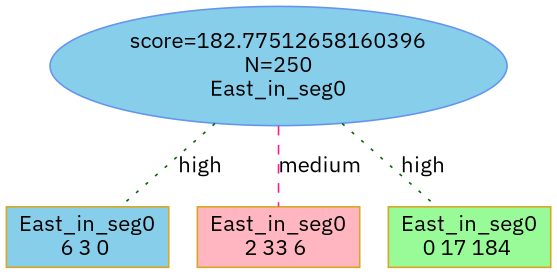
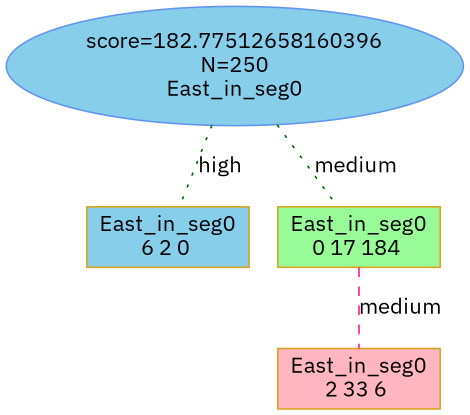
edge "score=182.77512658160396 N=250 East_in_seg0" -- "East_in_seg0 2 33 6": now "East_in_seg0 0 17 184" -- "East_in_seg0 2 33 6"
edge "score=182.77512658160396 N=250 East_in_seg0" -- "East_in_seg0 0 17 184": label "high" -> "medium"
node "East_in_seg0 6 3 0": label "East_in_seg0 6 3 0" -> "East_in_seg0 6 2 0"
